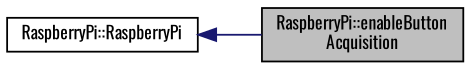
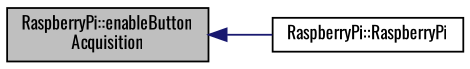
edge "RaspberryPi::enableButton Acquisition" -> "RaspberryPi::RaspberryPi": reversed
